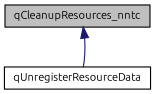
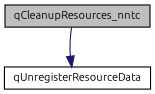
edge "qUnregisterResourceData" -> "qCleanupResources_nntc": reversed
